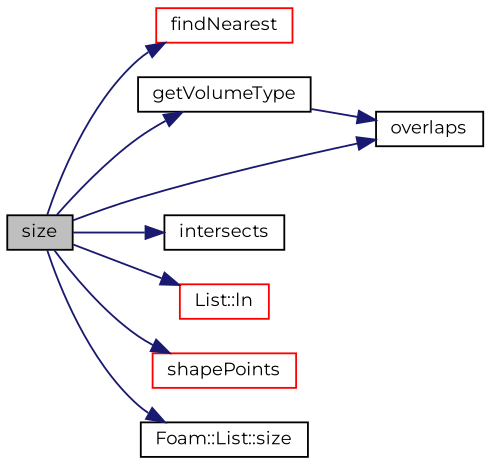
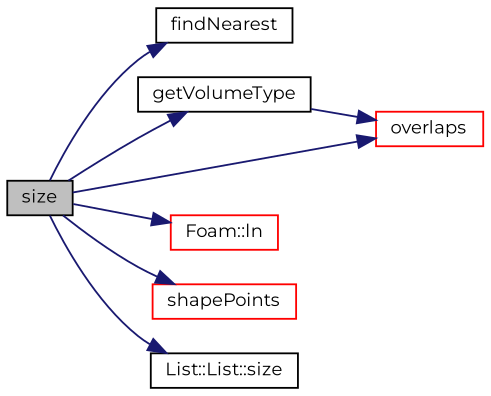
node "findNearest": color red -> black
node "overlaps": color black -> red
node "intersects": removed
node "List::ln": label "List::ln" -> "Foam::ln"
node "Foam::List::size": label "Foam::List::size" -> "List::List::size"
